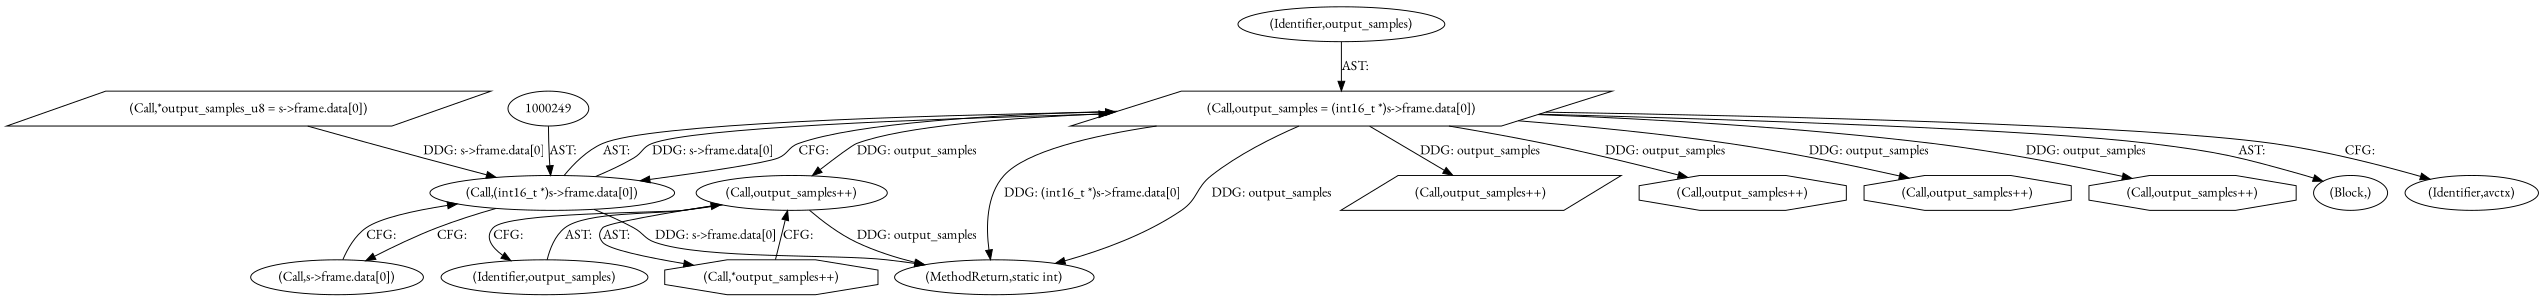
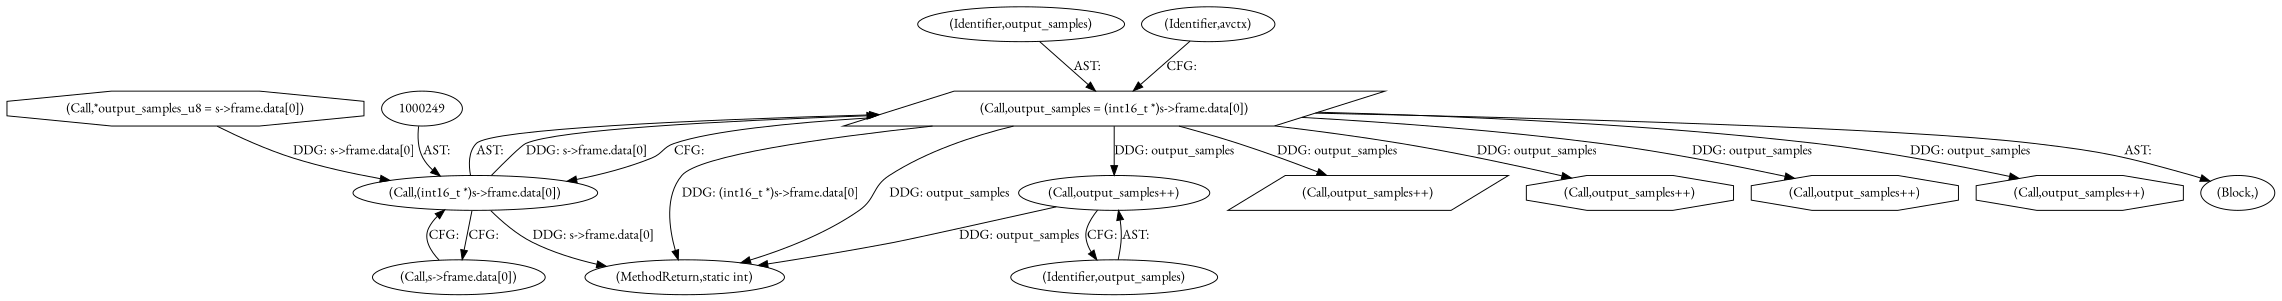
node "(Call,*output_samples_u8 = s->frame.data[0])": shape parallelogram -> octagon
edge "(Call,output_samples = (int16_t *)s->frame.data[0])" -> "(Identifier,avctx)": reversed
node "(Call,*output_samples++)": removed
